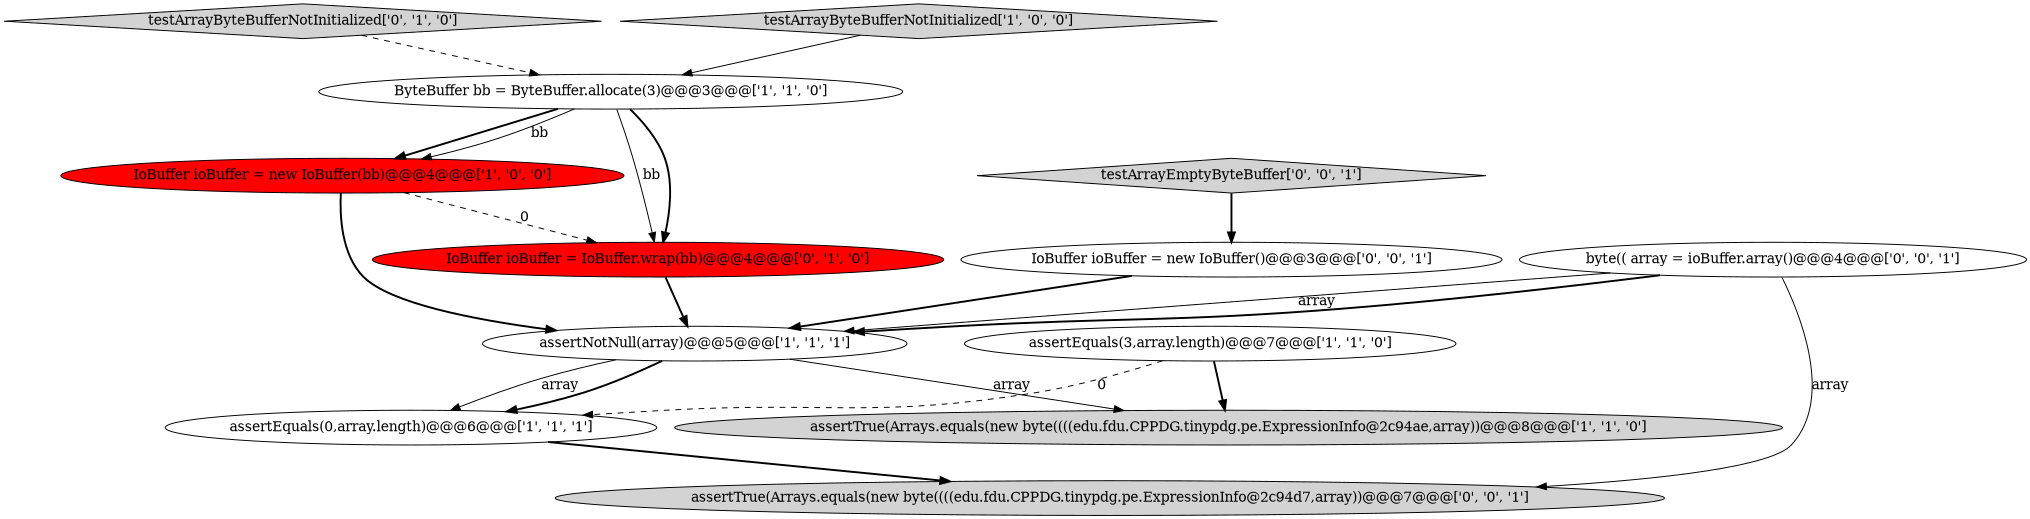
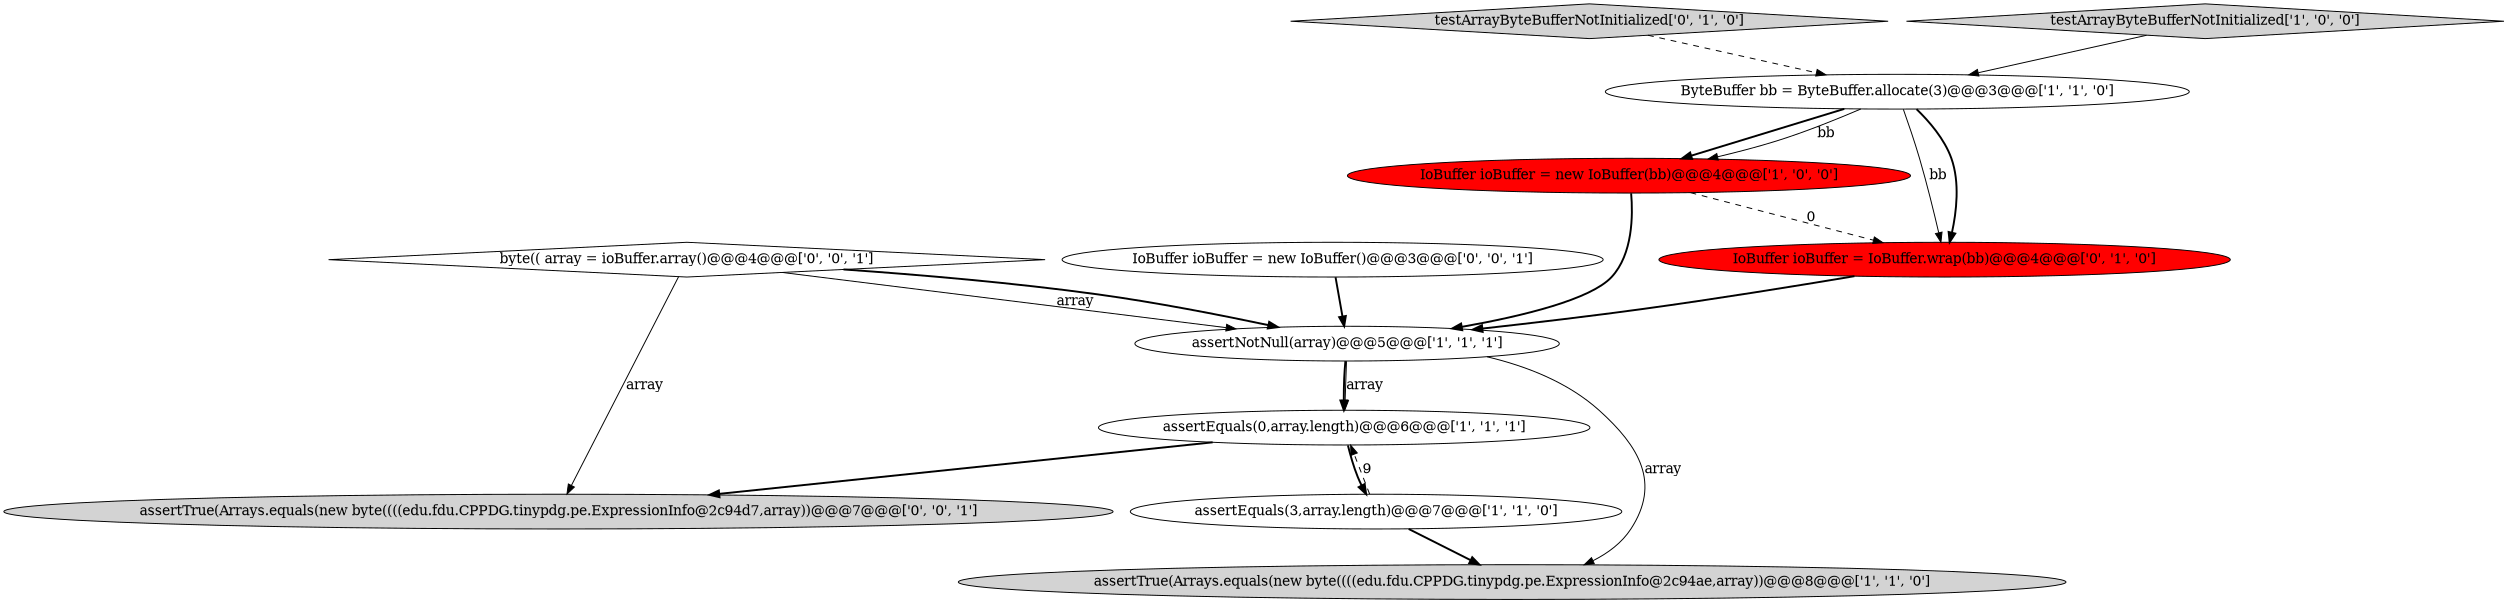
node "testArrayEmptyByteBuffer['0', '0', '1']": removed
node "byte(( array = ioBuffer.array()@@@4@@@['0', '0', '1']": shape ellipse -> diamond
edge "assertEquals(3,array.length)@@@7@@@['1', '1', '0']" -> "assertEquals(0,array.length)@@@6@@@['1', '1', '1']": label "0" -> "9"
edge "assertEquals(0,array.length)@@@6@@@['1', '1', '1']" -> "assertEquals(3,array.length)@@@7@@@['1', '1', '0']": added
